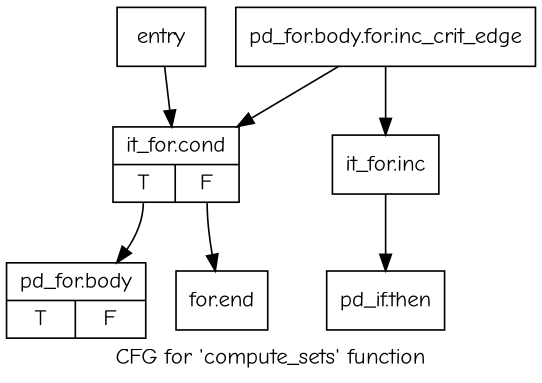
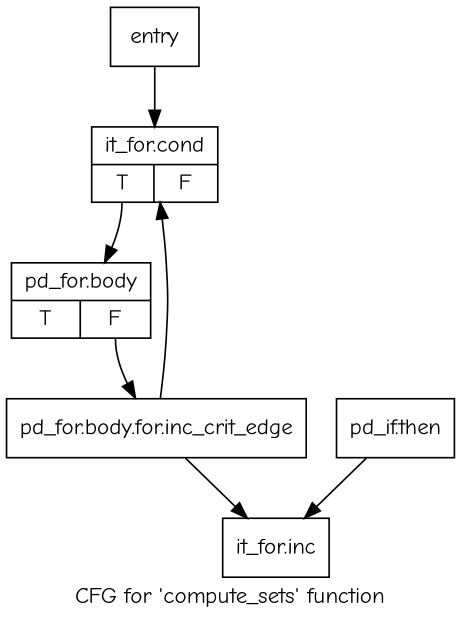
edge "it_for.inc" -> "pd_if.then": reversed
node "for.end": removed
edge "pd_for.body" -> "pd_for.body.for.inc_crit_edge": added
